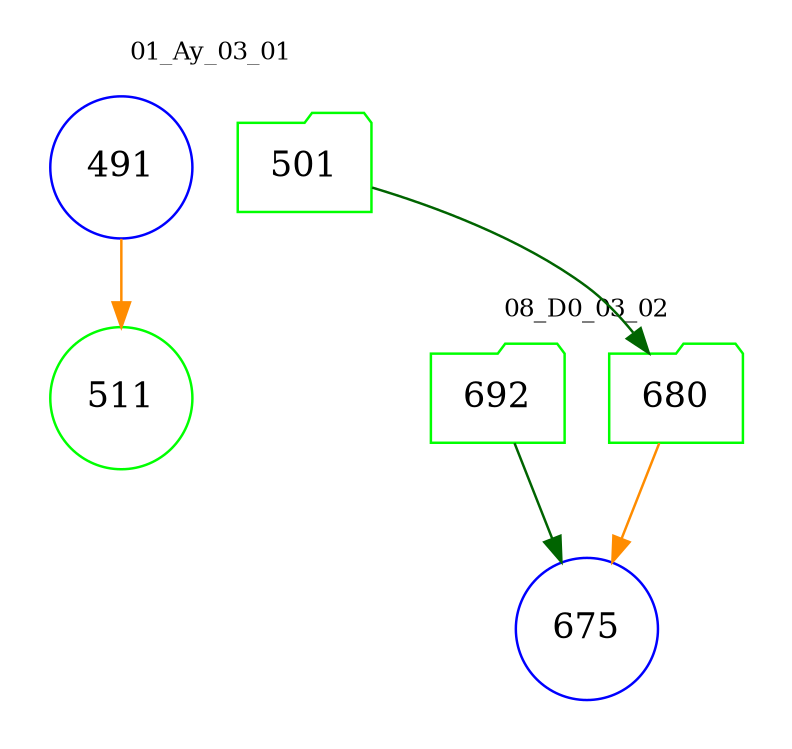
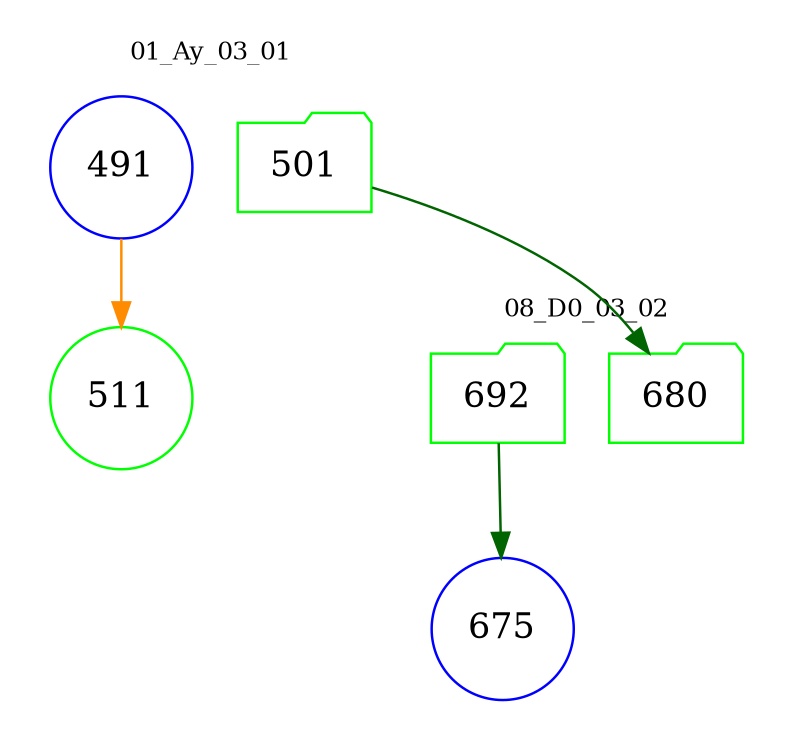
edge "680" -> "675": removed
